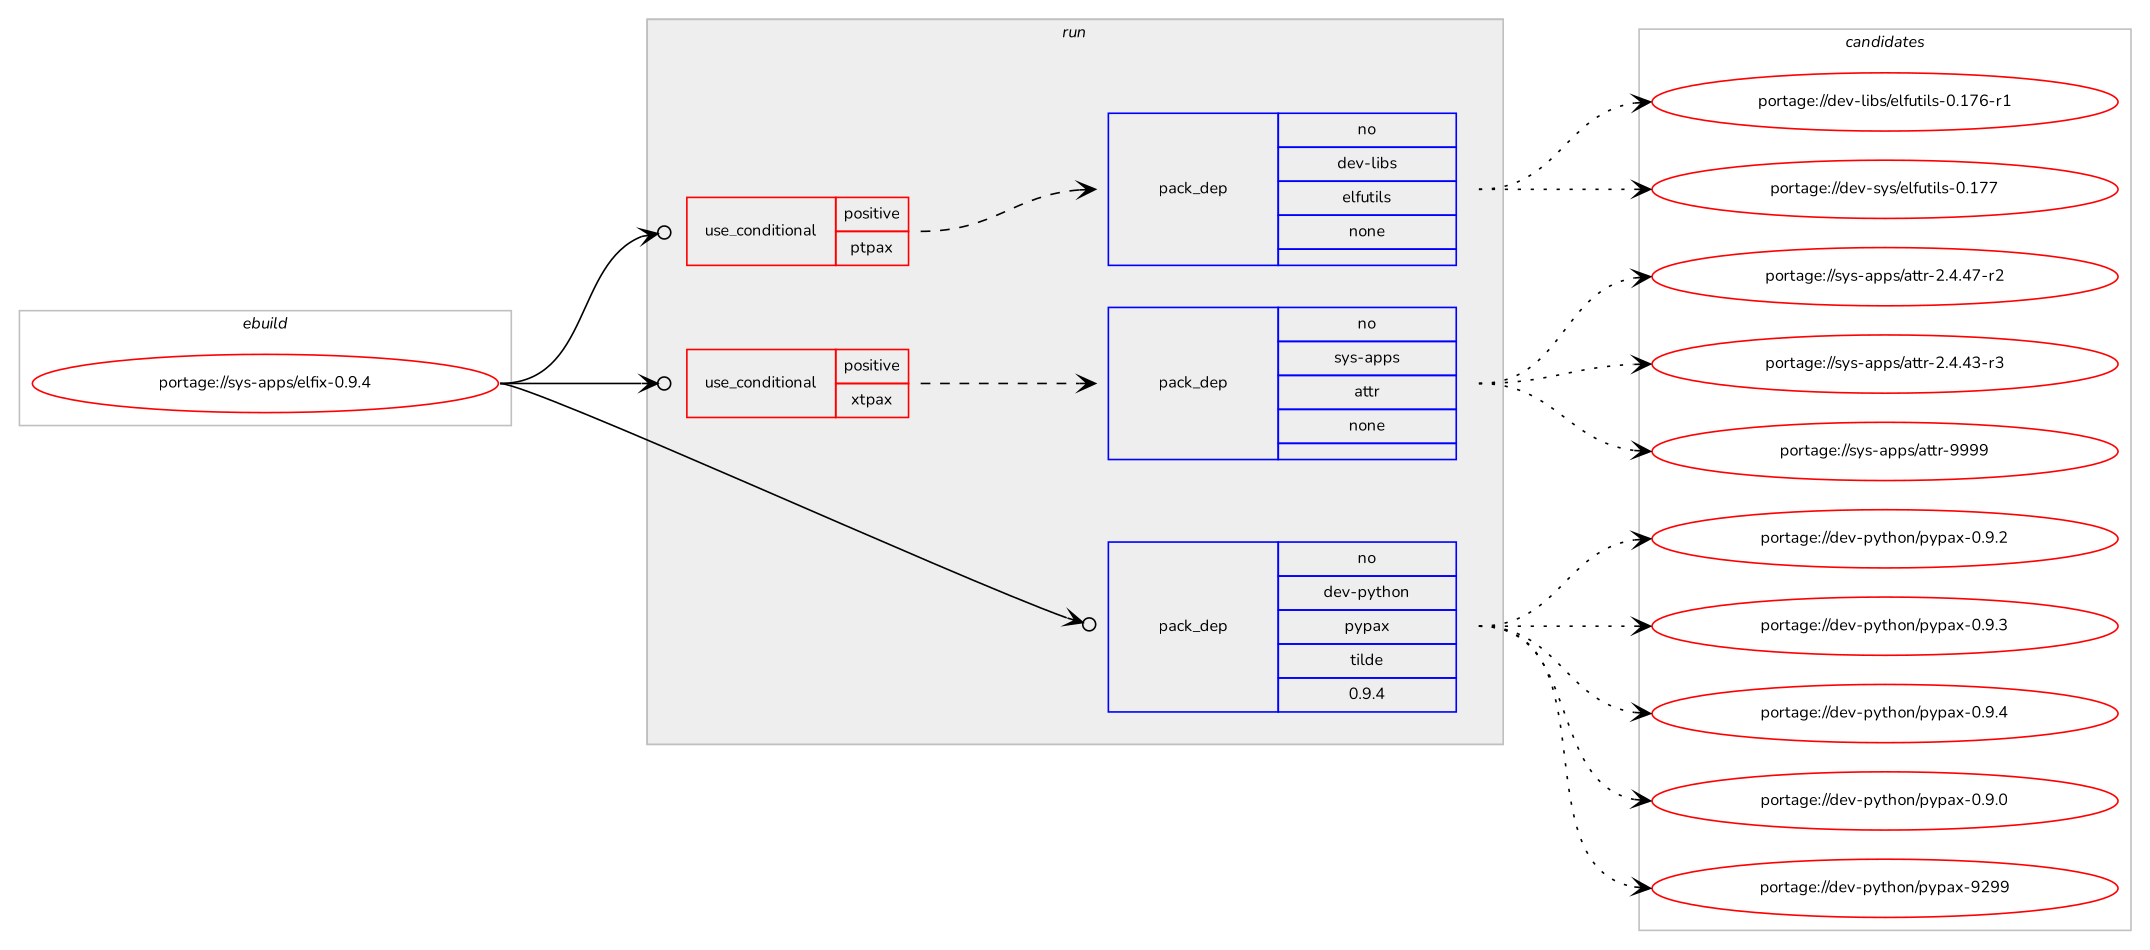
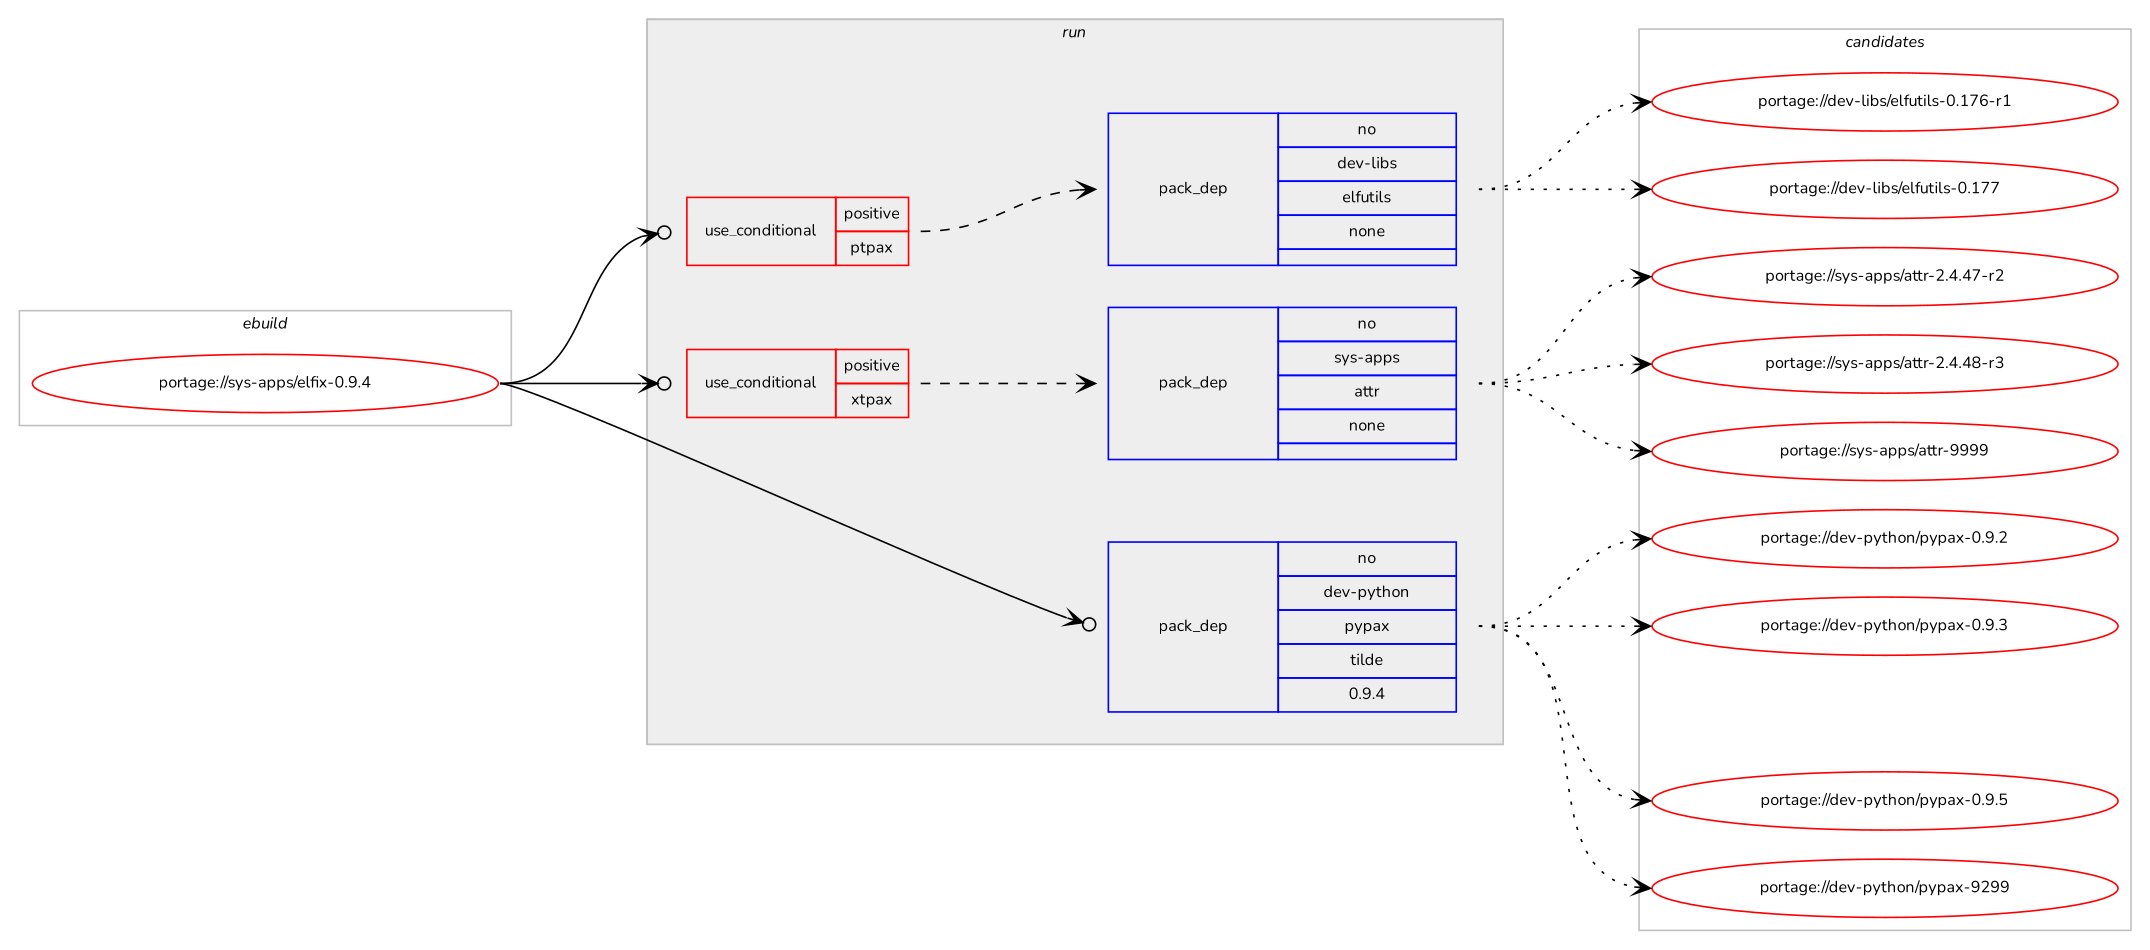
node "portage://dev-sys/elfutils-0.177": label "portage://dev-sys/elfutils-0.177" -> "portage://dev-libs/elfutils-0.177"
node "portage://sys-apps/attr-2.4.43-r3": label "portage://sys-apps/attr-2.4.43-r3" -> "portage://sys-apps/attr-2.4.48-r3"
node "portage://dev-python/pypax-0.9.4": removed
node "portage://dev-python/pypax-0.9.0": label "portage://dev-python/pypax-0.9.0" -> "portage://dev-python/pypax-0.9.5"
